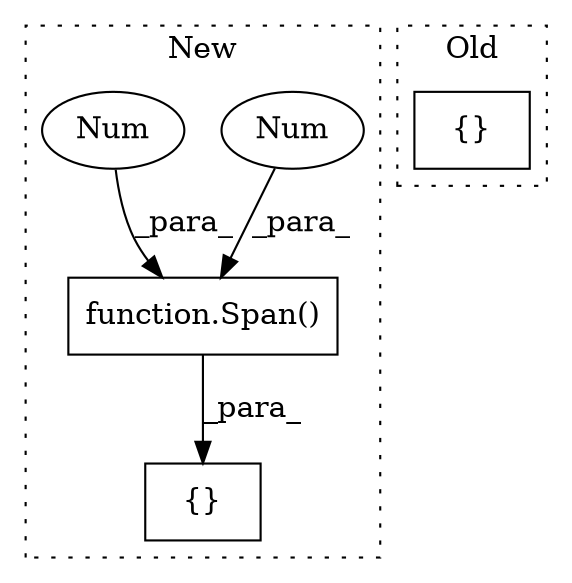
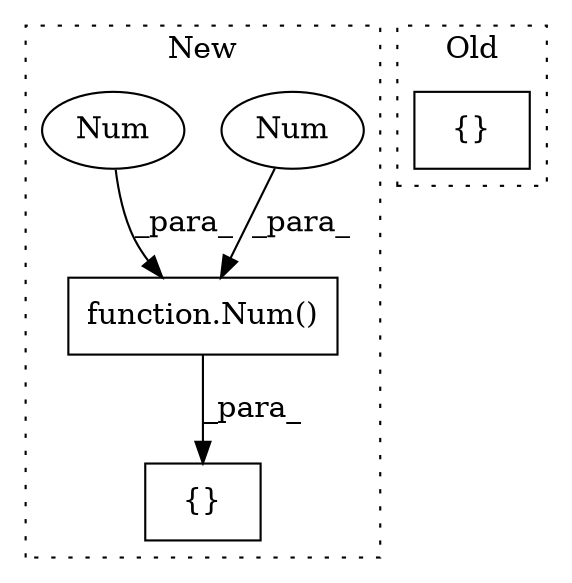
node "function.Span()": label "function.Span()" -> "function.Num()"
